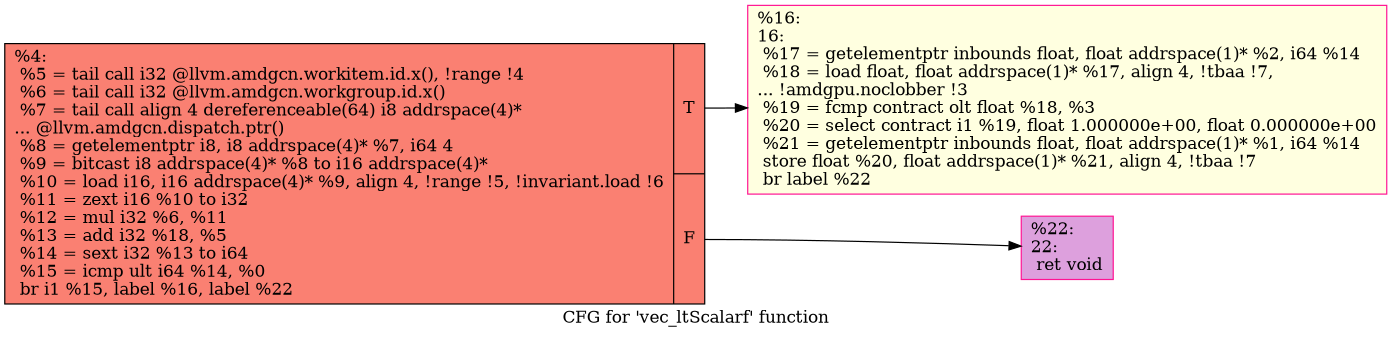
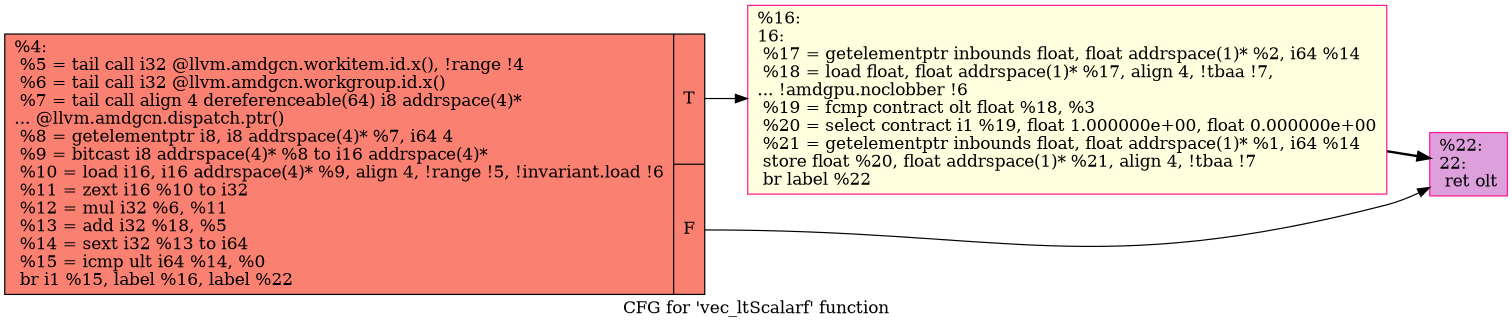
node "%16:": text "... !amdgpu.noclobber !3" -> "... !amdgpu.noclobber !6"
edge "%16:" -> "%22:": added
node "%22:": text "ret void" -> "ret olt"
